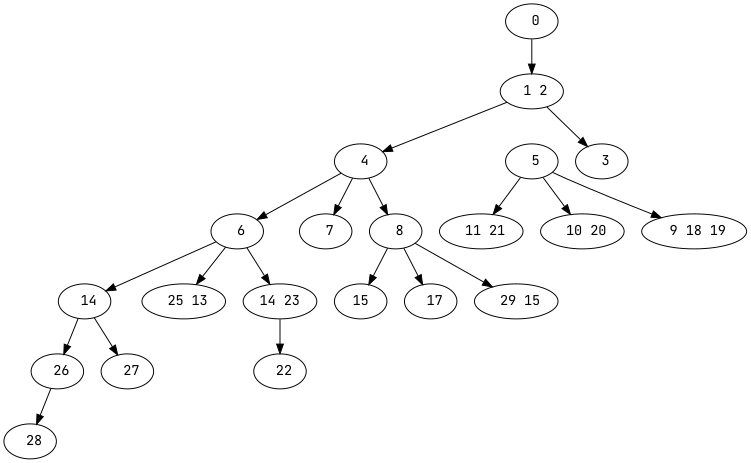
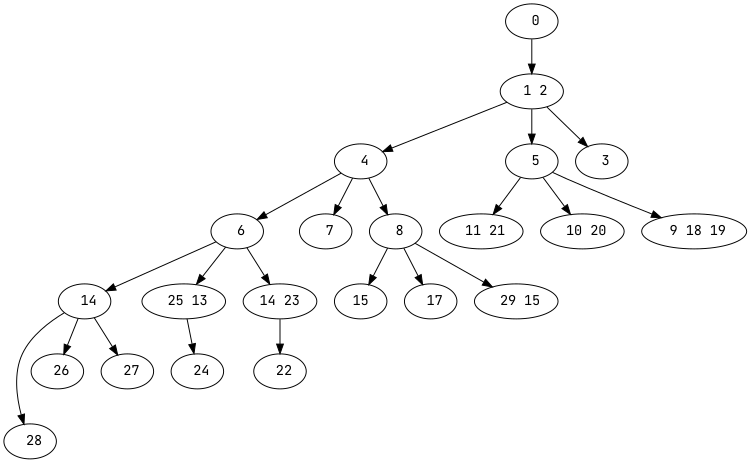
edge "1 2" -> "5": added
node "24": added
edge "26" -> "28": now "14" -> "28"
